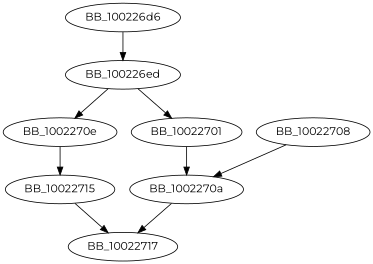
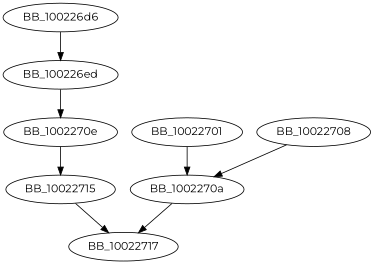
edge "BB_100226ed" -> "BB_10022701": removed
